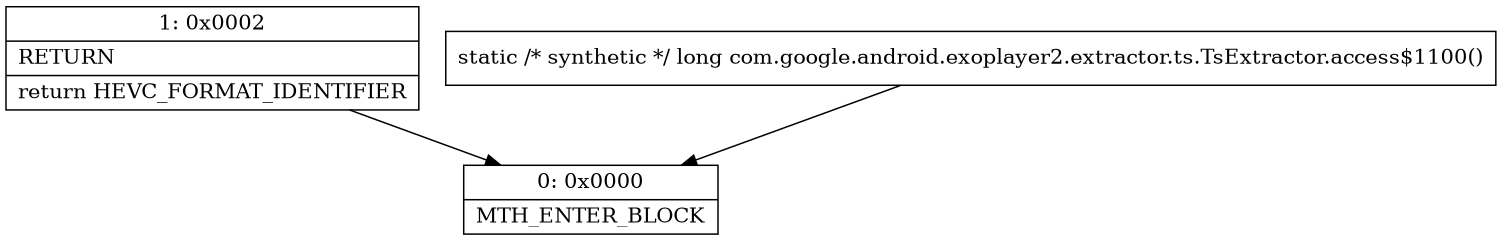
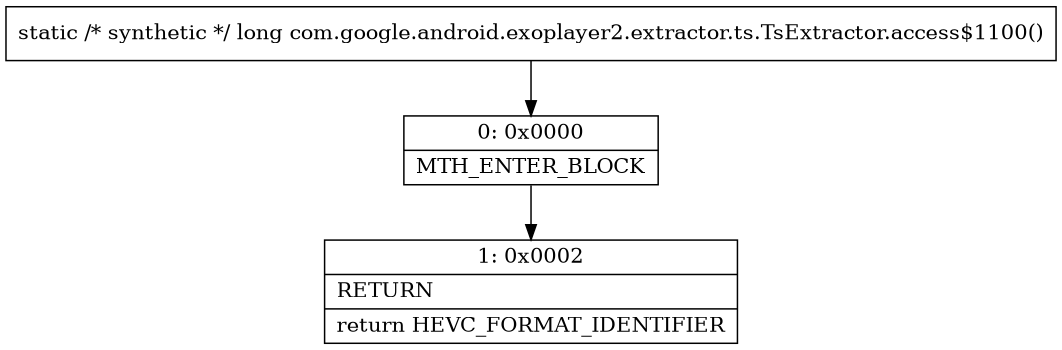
edge "1: 0x0002" -> "0: 0x0000": reversed
